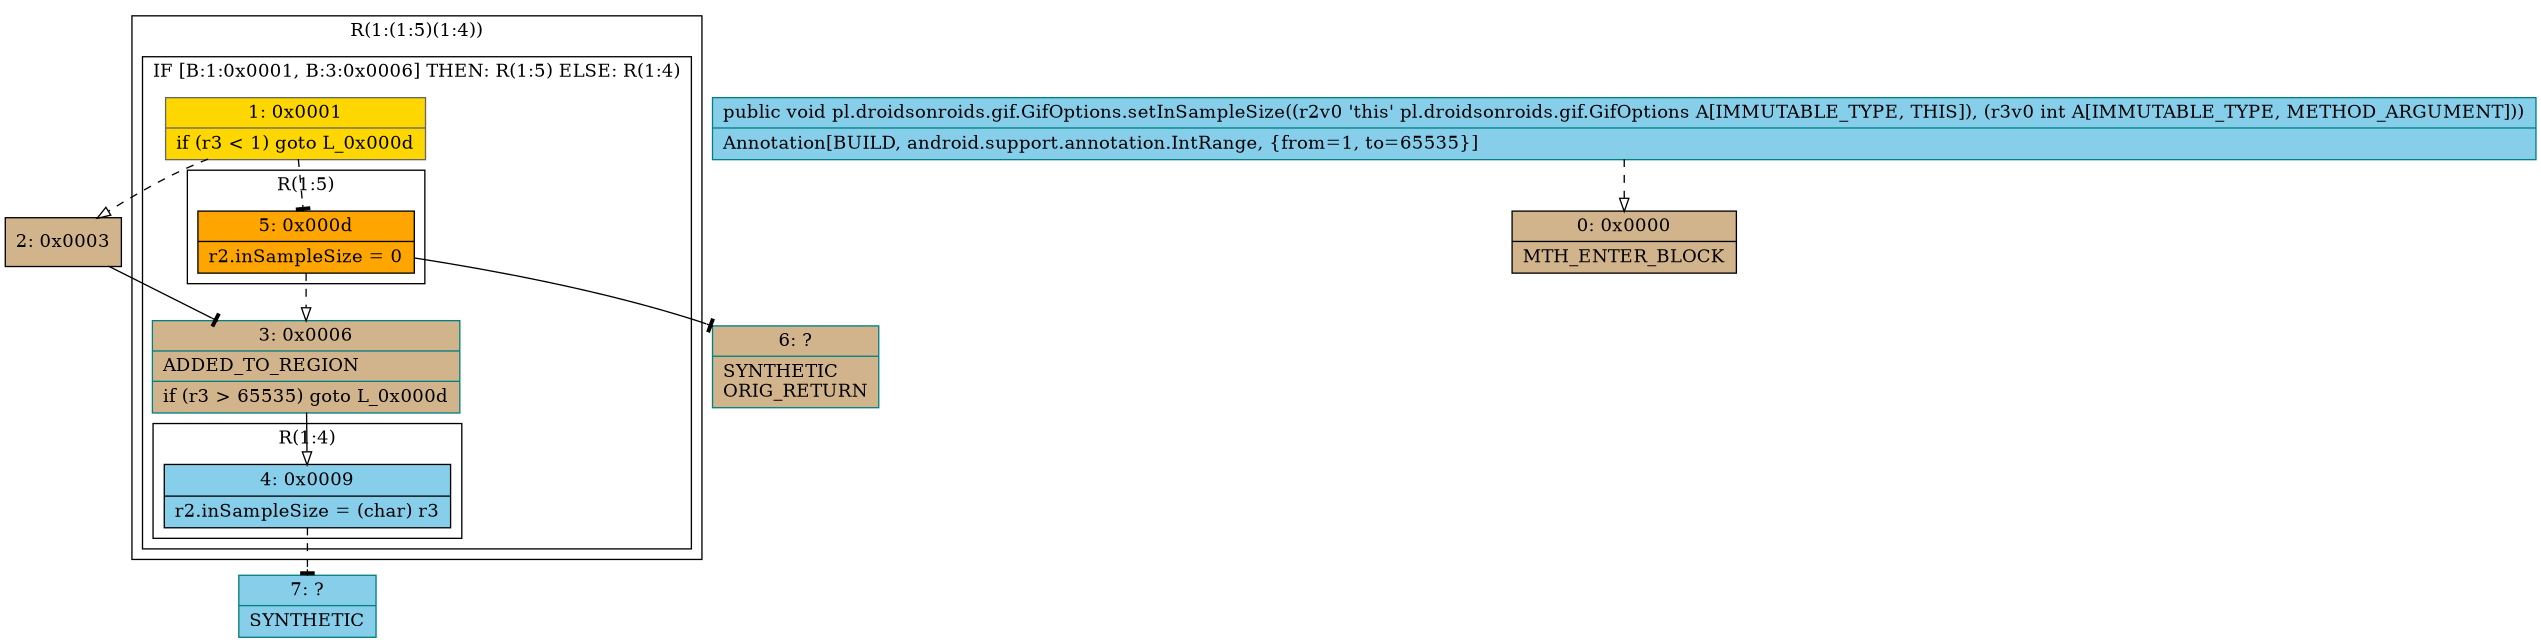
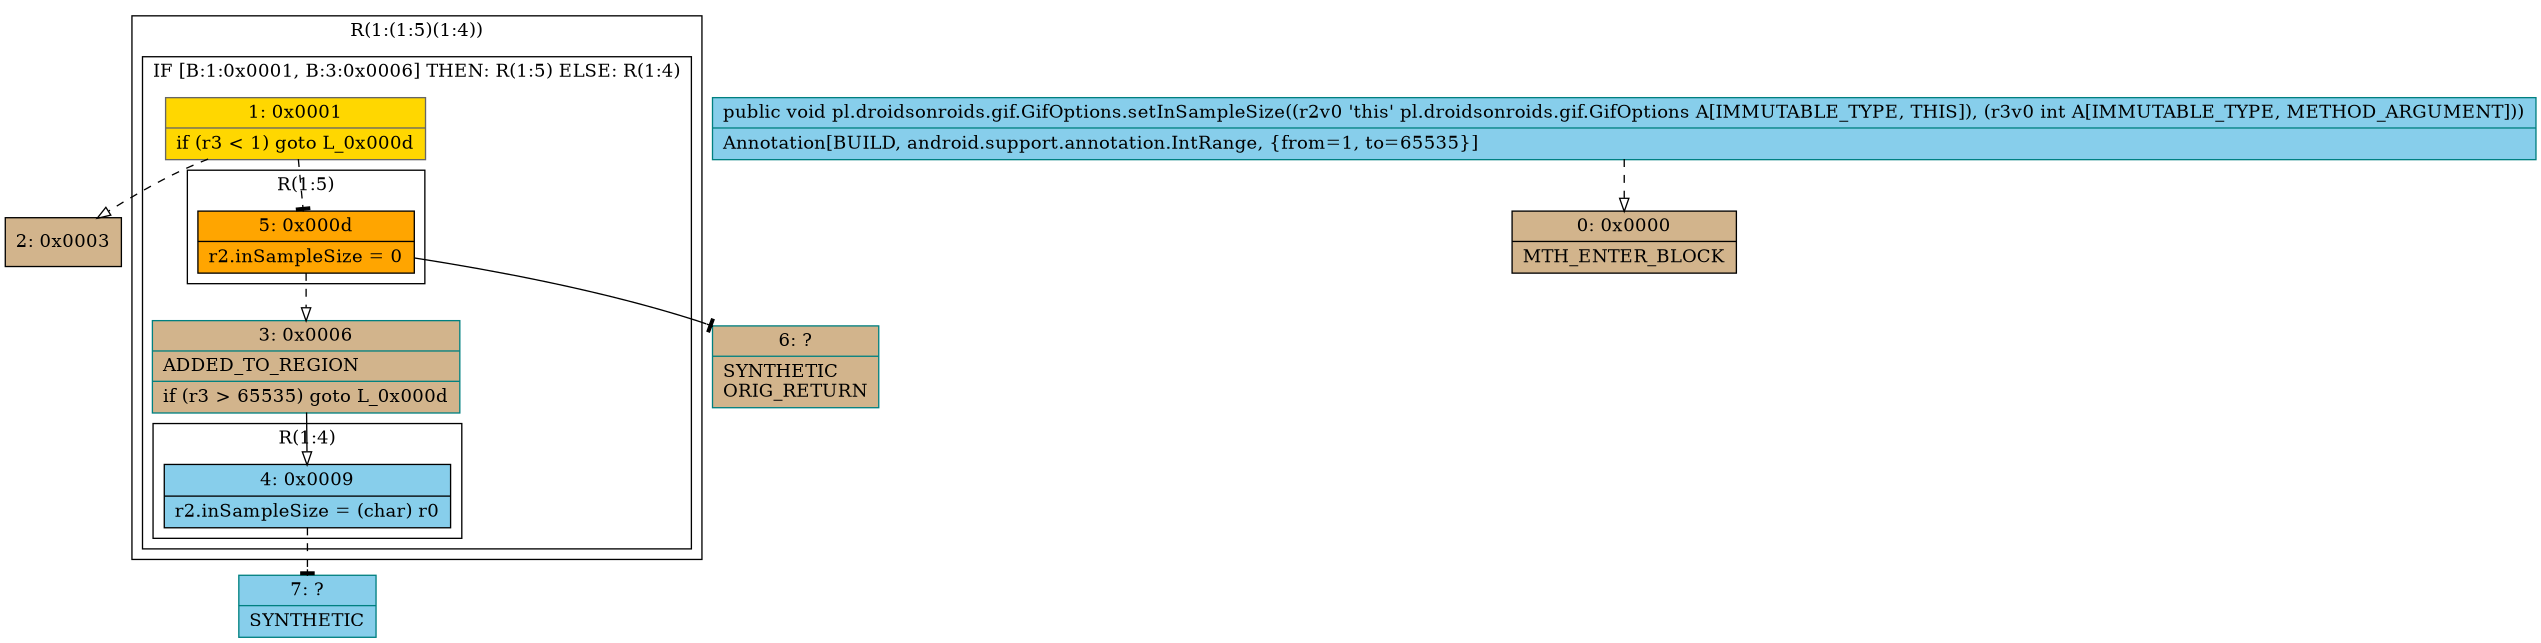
edge "2: 0x0003" -> "3: 0x0006": removed
node "4: 0x0009": text "r2.inSampleSize = (char) r3" -> "r2.inSampleSize = (char) r0"
